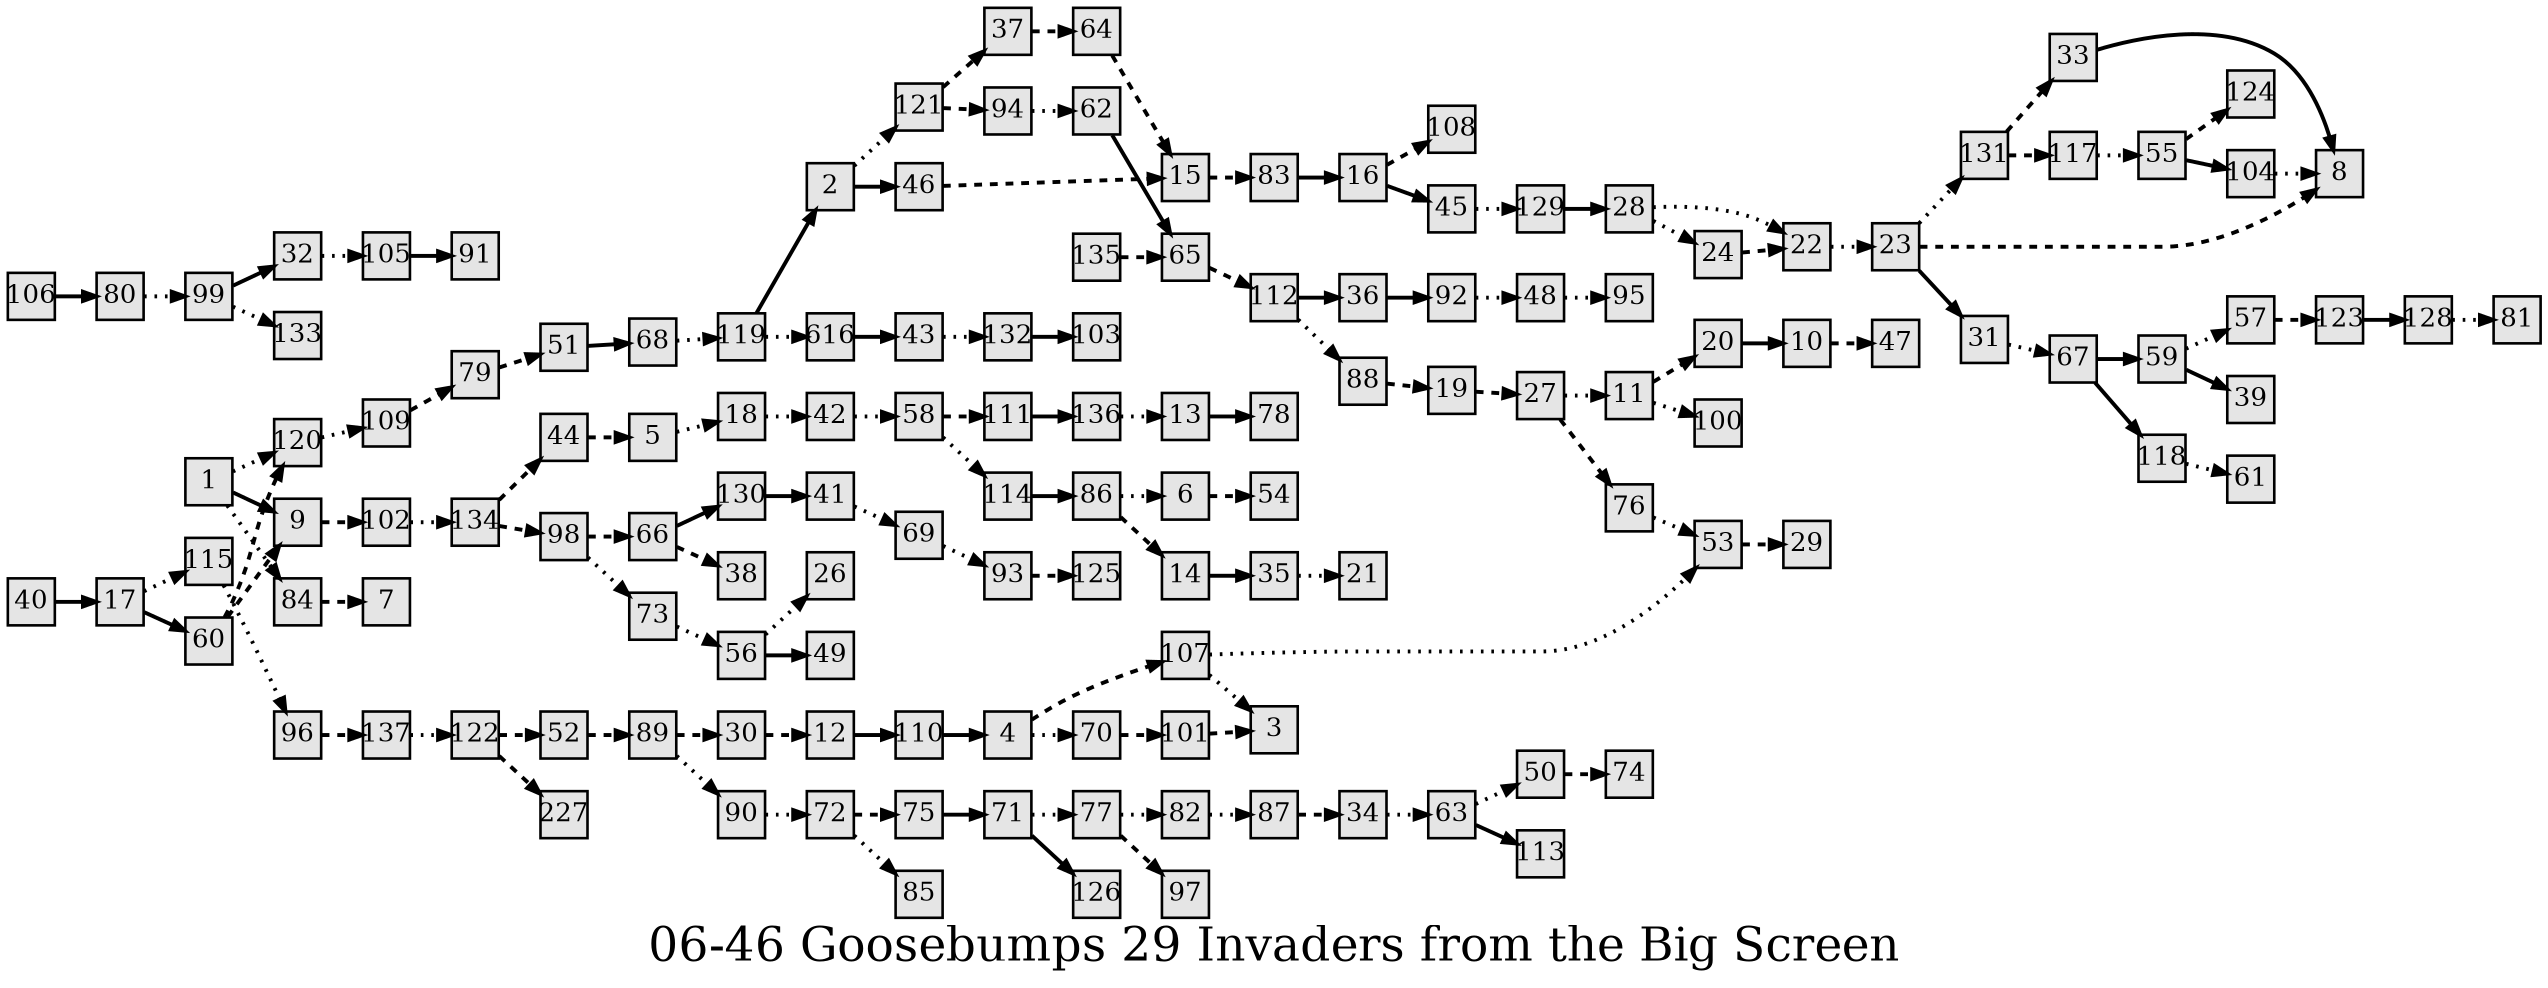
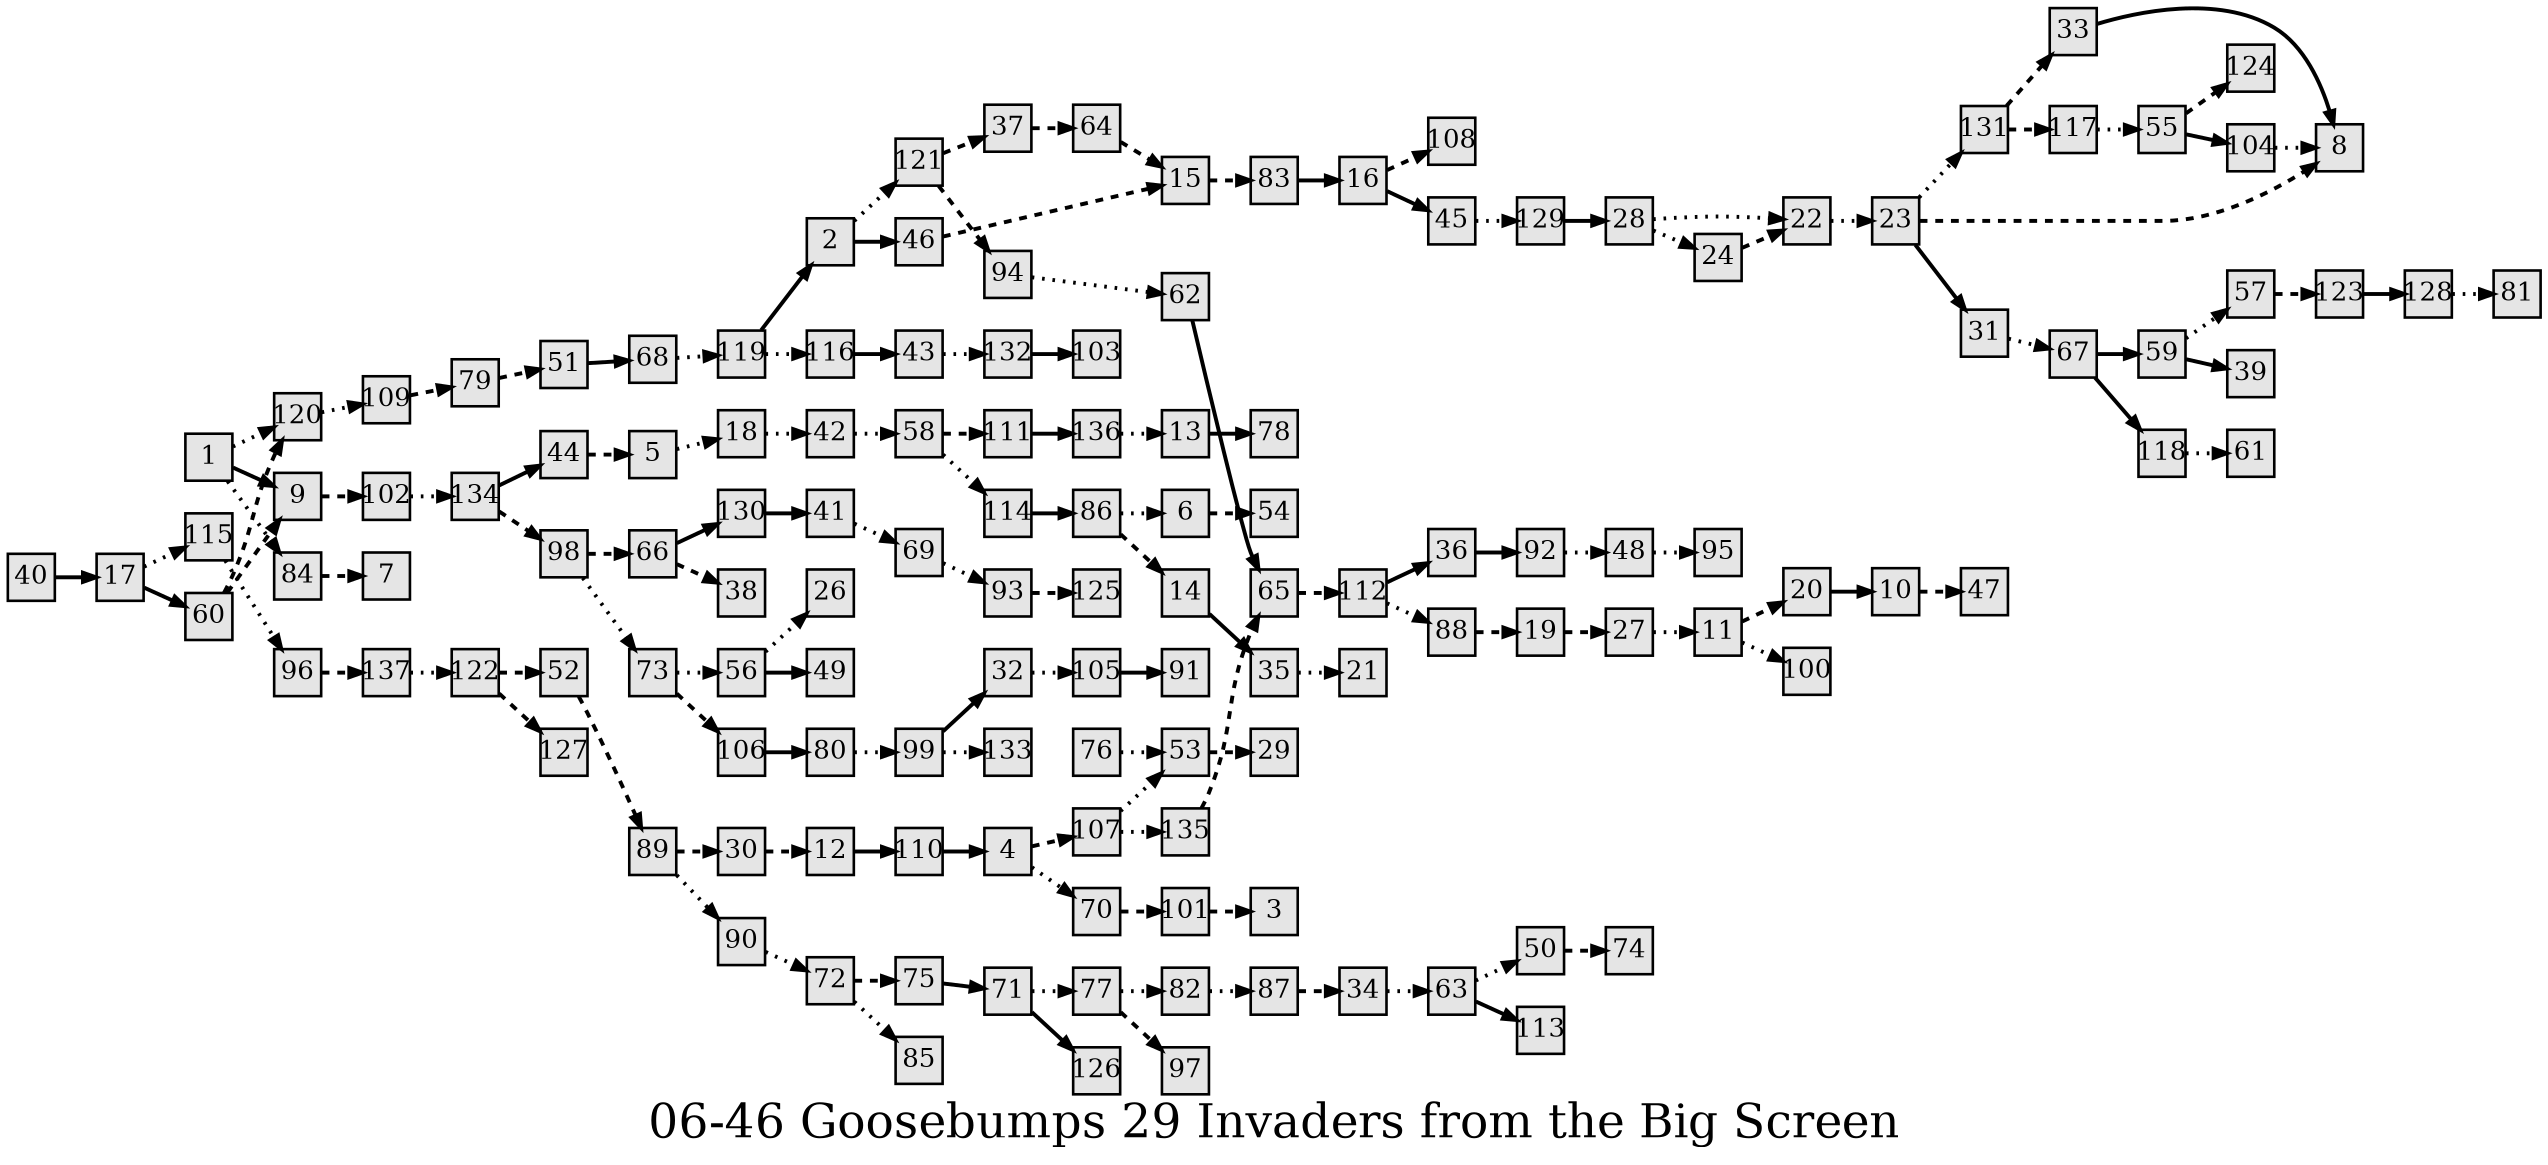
node "616": label "616" -> "116"
edge "27" -> "76": removed
edge "134" -> "44": style dashed -> solid
edge "107" -> "3": now "107" -> "135"
edge "73" -> "106": added
node "227": label "227" -> "127"
